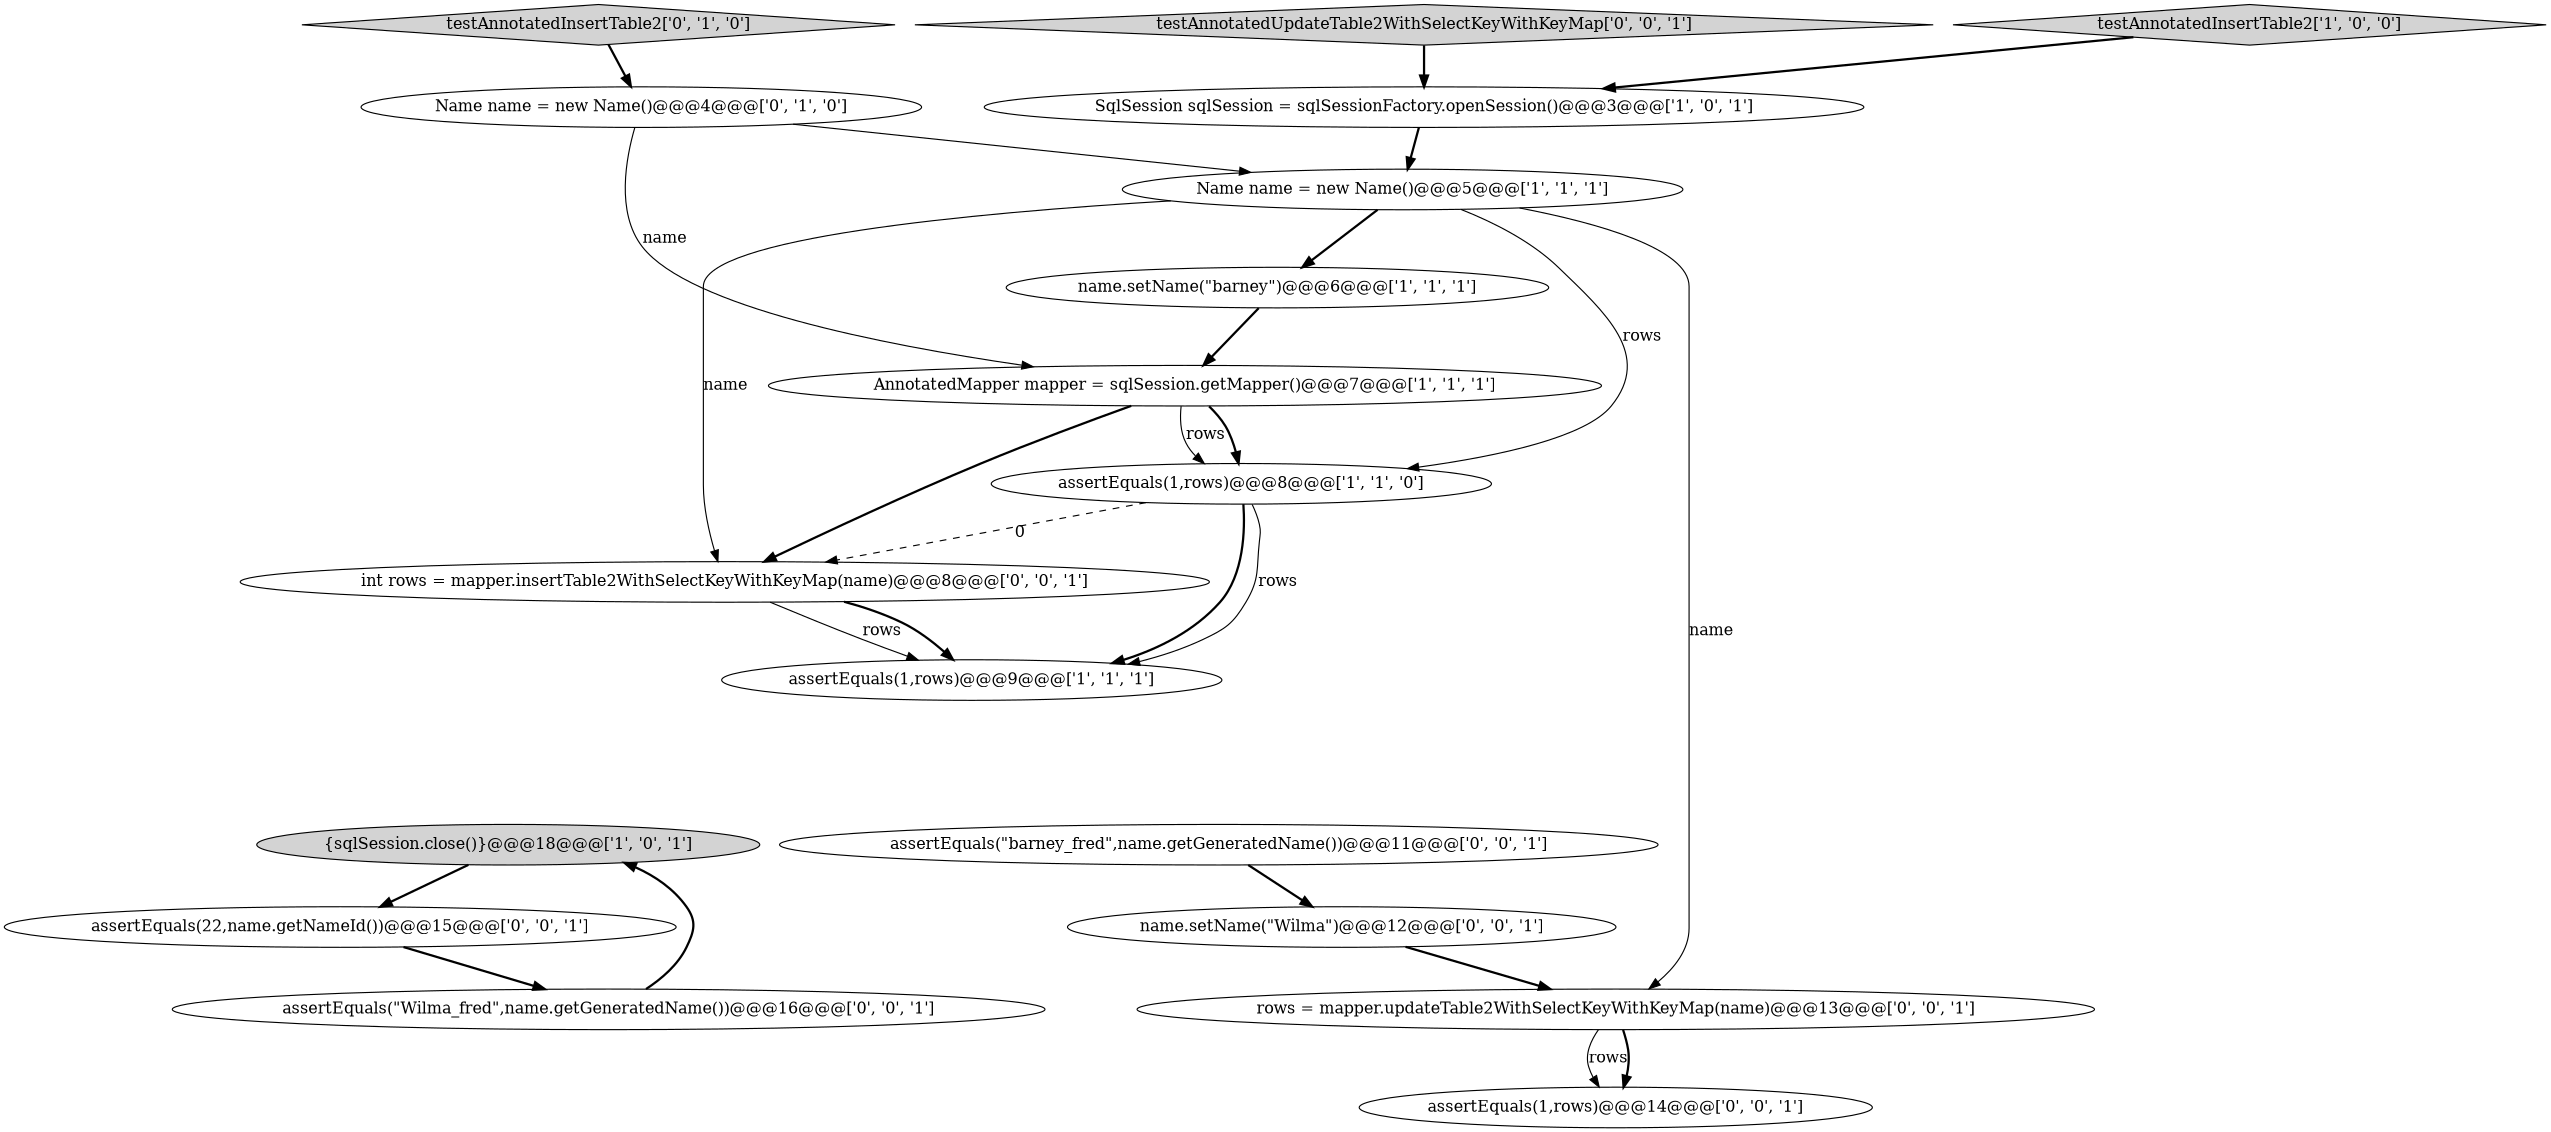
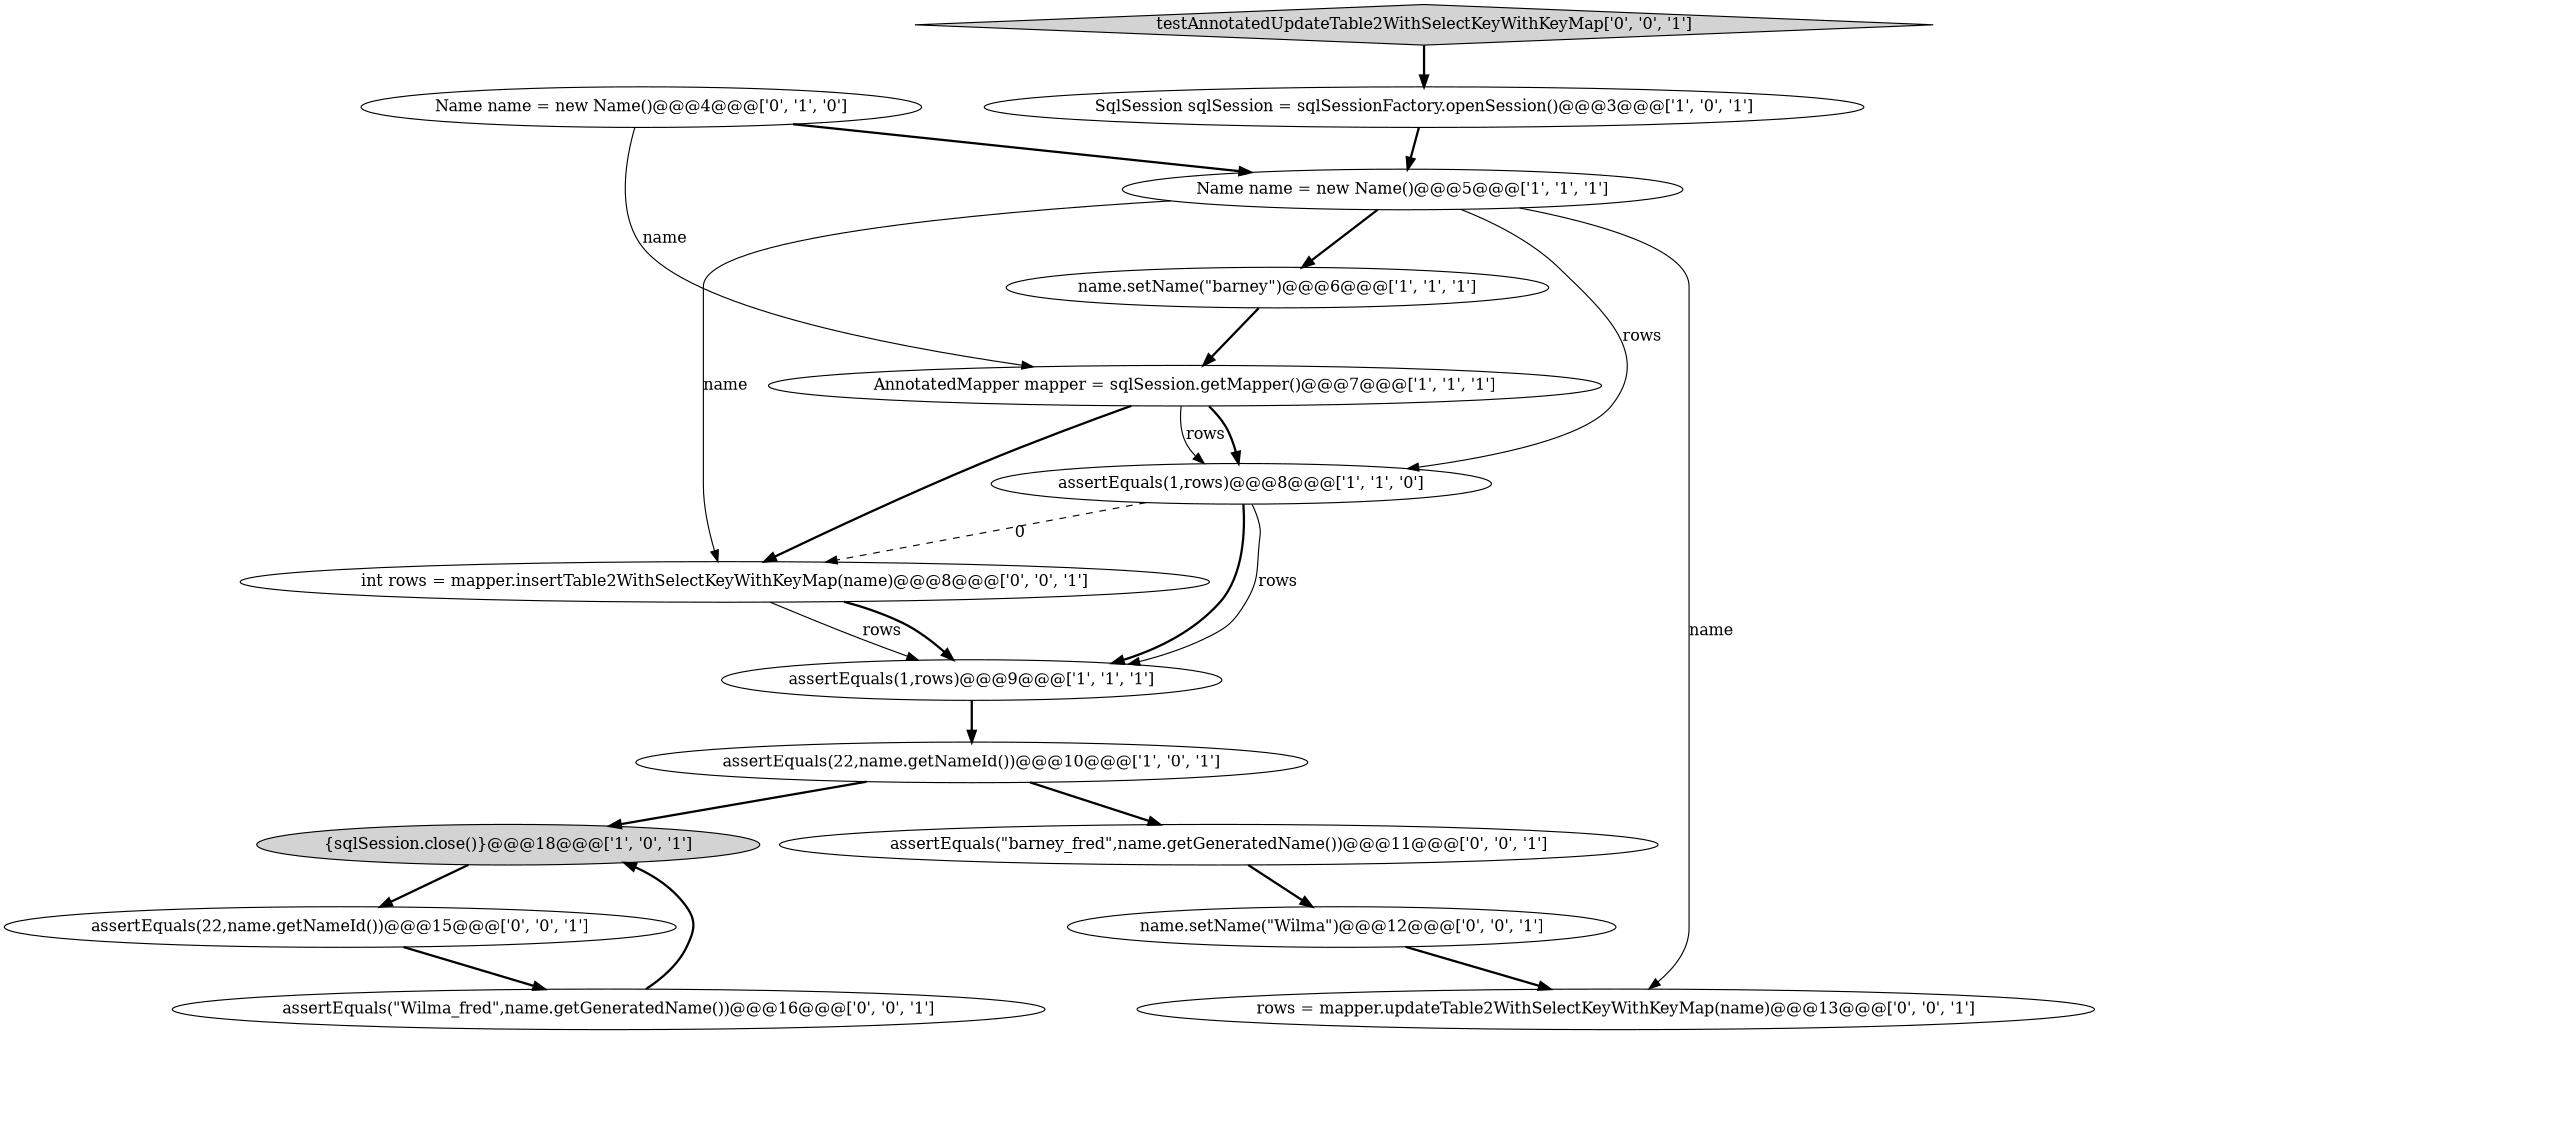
node "testAnnotatedInsertTable2['0', '1', '0']": removed
node "testAnnotatedInsertTable2['1', '0', '0']": removed
edge "Name name = new Name()@@@4@@@['0', '1', '0']" -> "Name name = new Name()@@@5@@@['1', '1', '1']": style solid -> bold
node "assertEquals(22,name.getNameId())@@@10@@@['1', '0', '1']": added
node "assertEquals(1,rows)@@@14@@@['0', '0', '1']": removed
